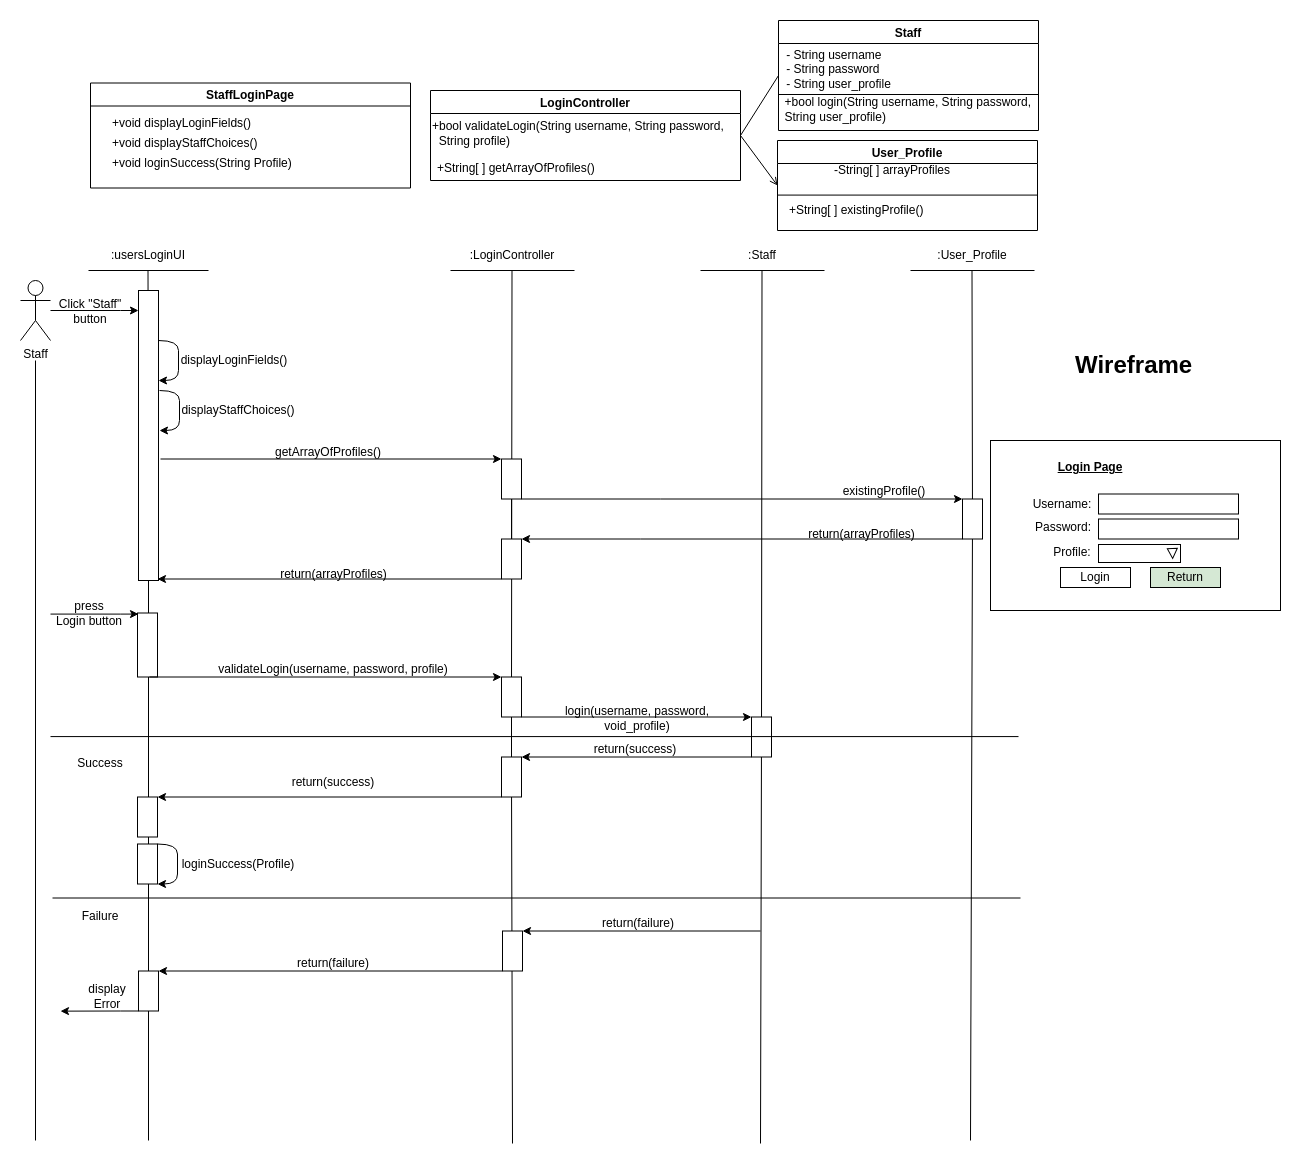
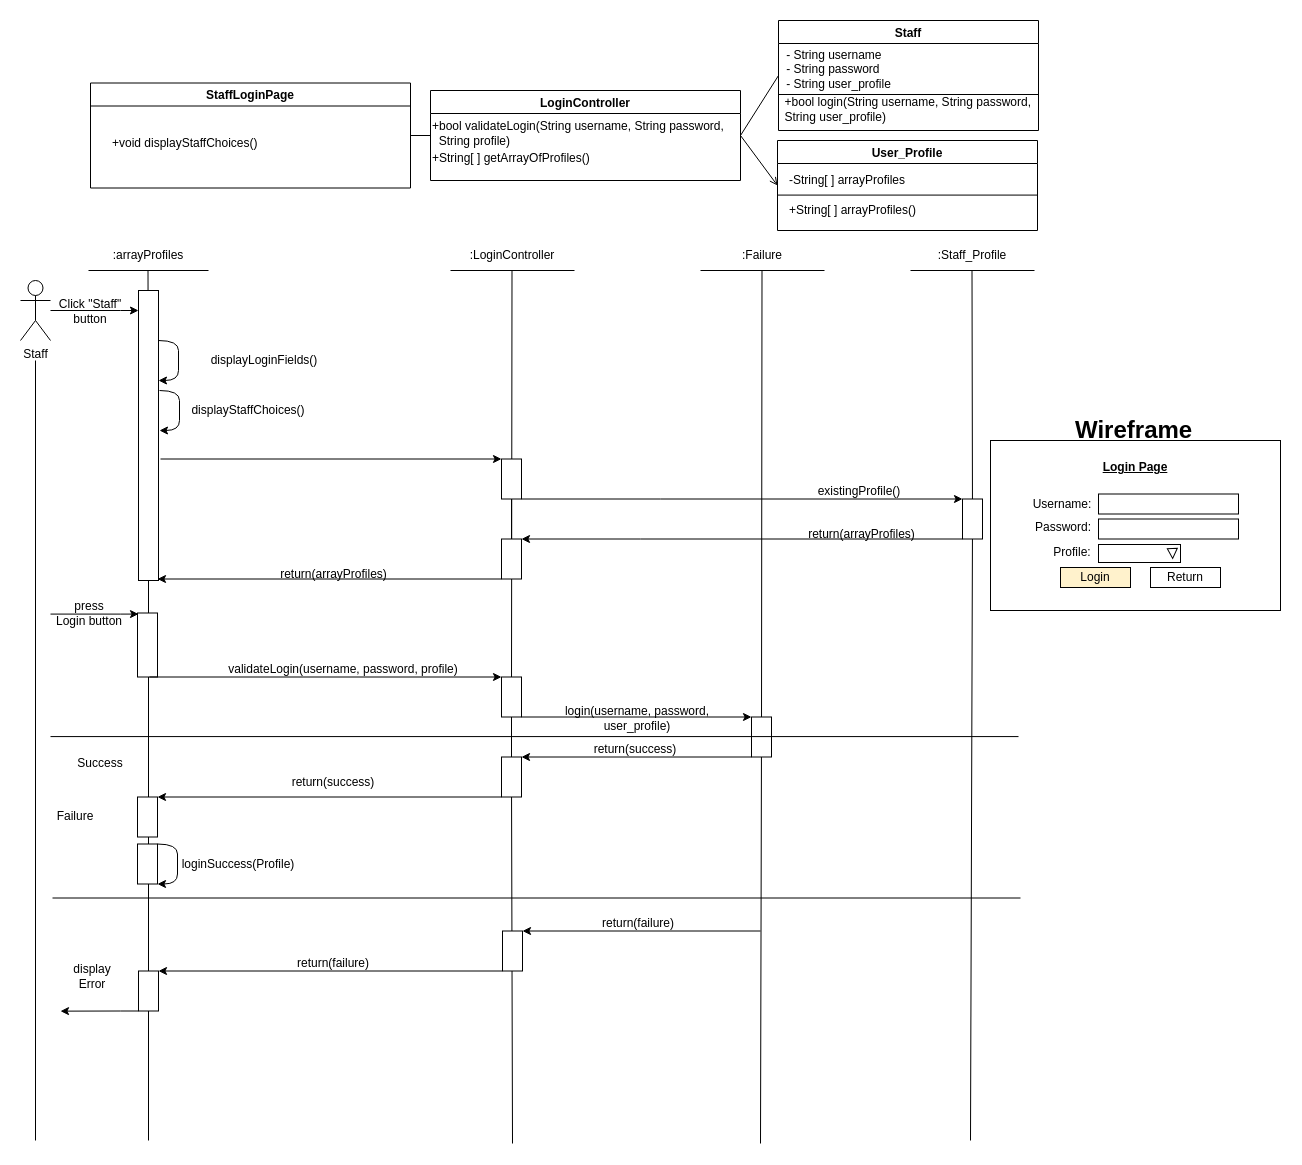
node "+void displayLoginFields()": removed
edge "StaffLoginPage" -- "LoginController": added
node "+void loginSuccess(String Profile)": removed
node "+String[ ] getArrayOfProfiles()": moved (521, 169) -> (516, 159)
node "-String[ ] arrayProfiles": moved (898, 171) -> (853, 181)
node "+String[ ] existingProfile()": label "+String[ ] existingProfile()" -> "+String[ ] arrayProfiles()"
node ":usersLoginUI": label ":usersLoginUI" -> ":arrayProfiles"
node ":Staff": label ":Staff" -> ":Failure"
node ":User_Profile": label ":User_Profile" -> ":Staff_Profile"
node "displayLoginFields()": moved (235, 361) -> (265, 361)
node "Wireframe": moved (1136, 361) -> (1136, 426)
node "displayStaffChoices()": moved (239, 411) -> (249, 411)
node "getArrayOfProfiles()": removed
node "Login Page": moved (1091, 468) -> (1136, 468)
node "existingProfile()": moved (885, 491) -> (860, 491)
node "Login": fillcolor #ffffff -> #fff2cc
node "Return": fillcolor #d5e8d4 -> #ffffff
node "validateLogin(username, password, profile)": moved (334, 669) -> (344, 669)
node "login(username, password, void_profile)": label "login(username, password, void_profile)" -> "login(username, password, user_profile)"
node "Failure": moved (101, 916) -> (76, 816)
node "display Error": moved (108, 996) -> (93, 976)
